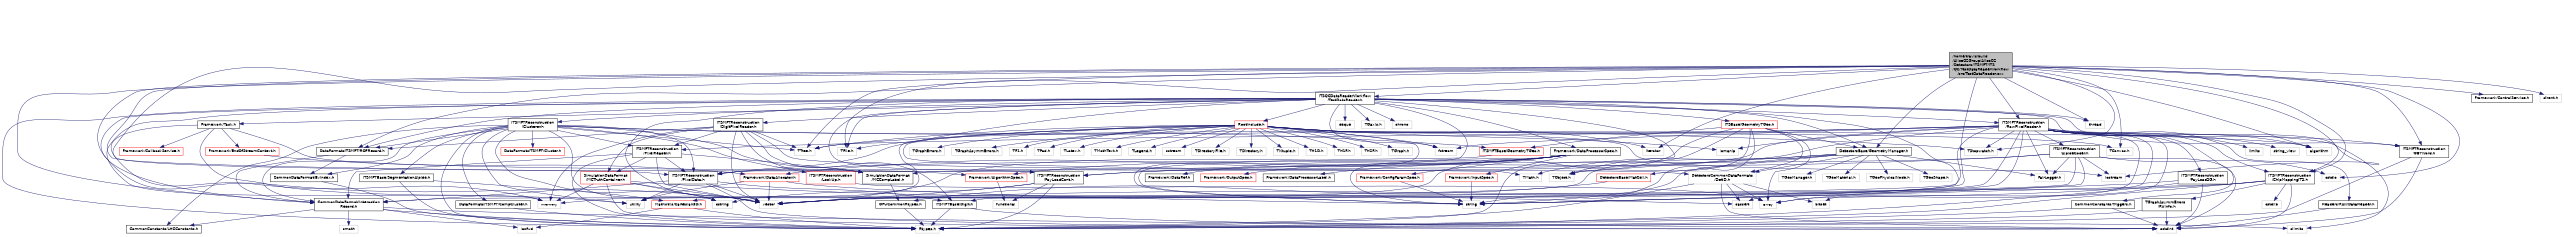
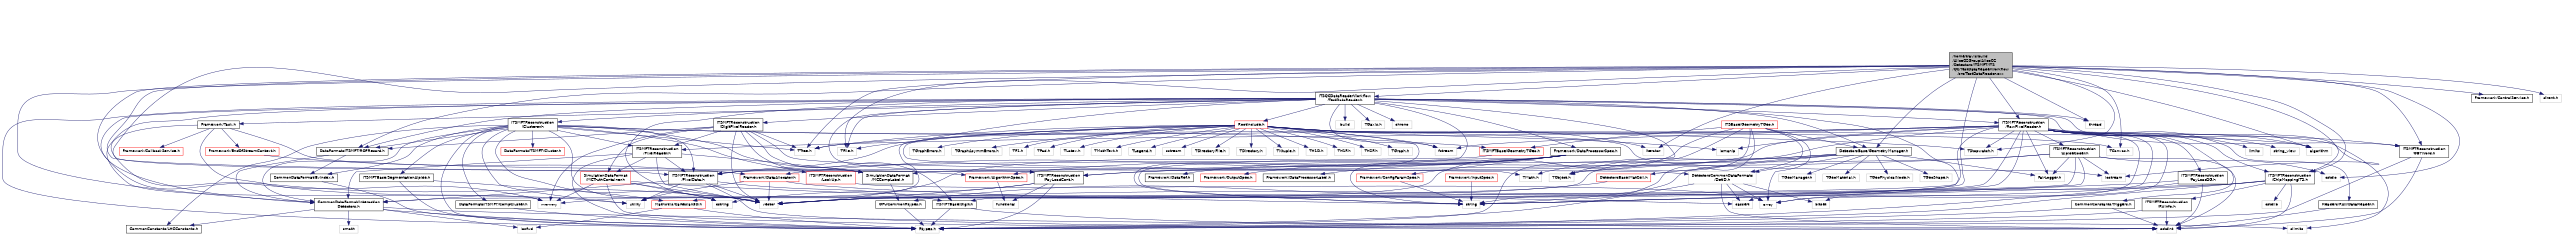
edge "ITSQCDataReaderWorkflow /TestDataReader.h" -> "ITSBase/GeometryTGeo.h": removed
node "deque": label "deque" -> "build"
edge "Framework/DataProcessorSpec.h" -> "Framework/InputSpec.h": removed
node "CommonDataFormat/Interaction Record.h": label "CommonDataFormat/Interaction Record.h" -> "CommonDataFormat/Interaction Detectors.h"
node "TGraphAsymmErrors /RUInfo.h": label "TGraphAsymmErrors /RUInfo.h" -> "ITSMFTReconstruction /RUInfo.h"
